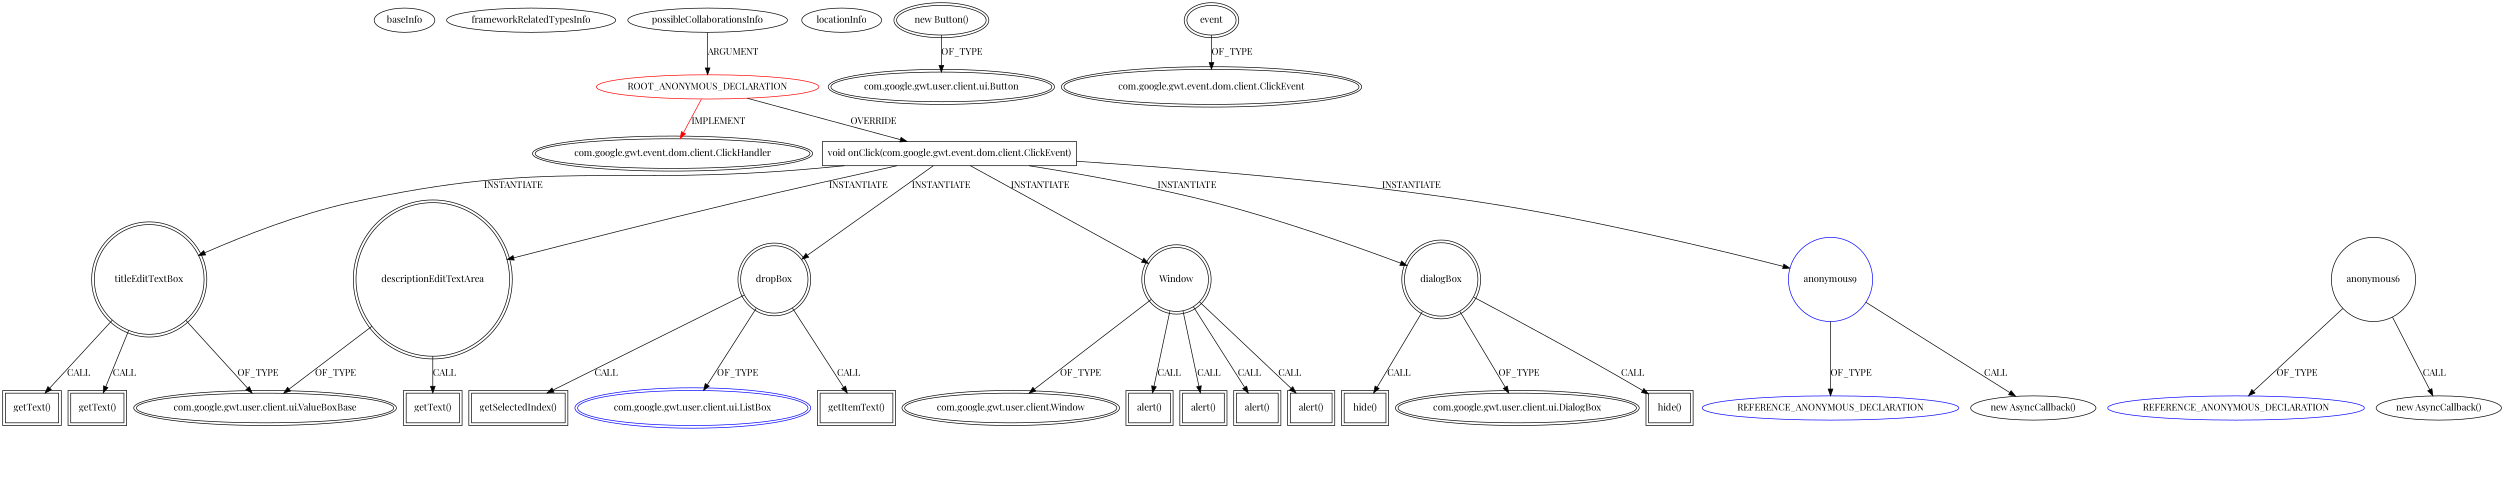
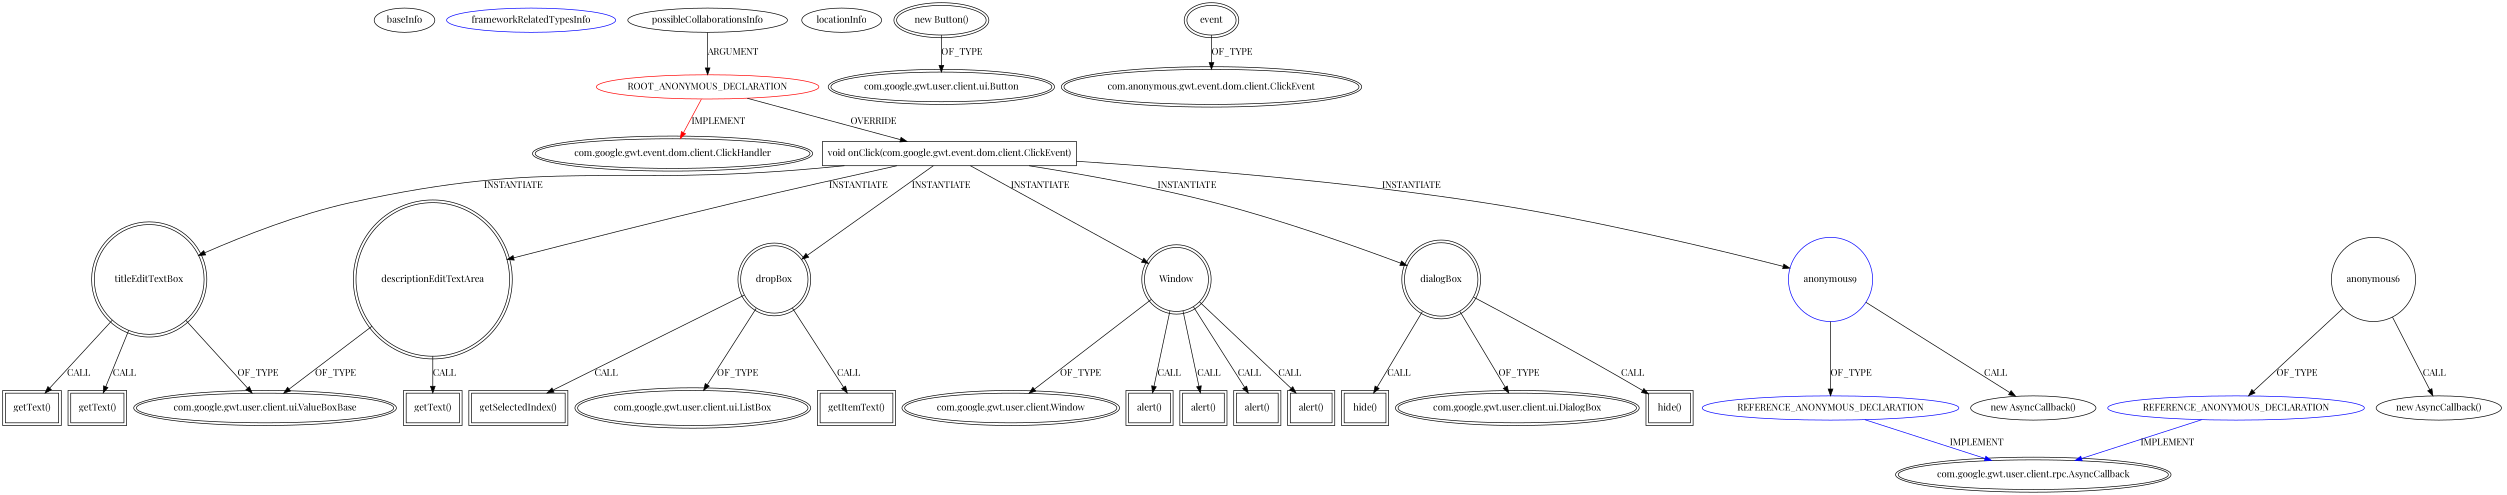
node "frameworkRelatedTypesInfo": color black -> blue
node "com.google.gwt.event.dom.client.ClickEvent": label "com.google.gwt.event.dom.client.ClickEvent" -> "com.anonymous.gwt.event.dom.client.ClickEvent"
node "com.google.gwt.user.client.ui.ListBox": color blue -> black
node "com.google.gwt.user.client.rpc.AsyncCallback": added
